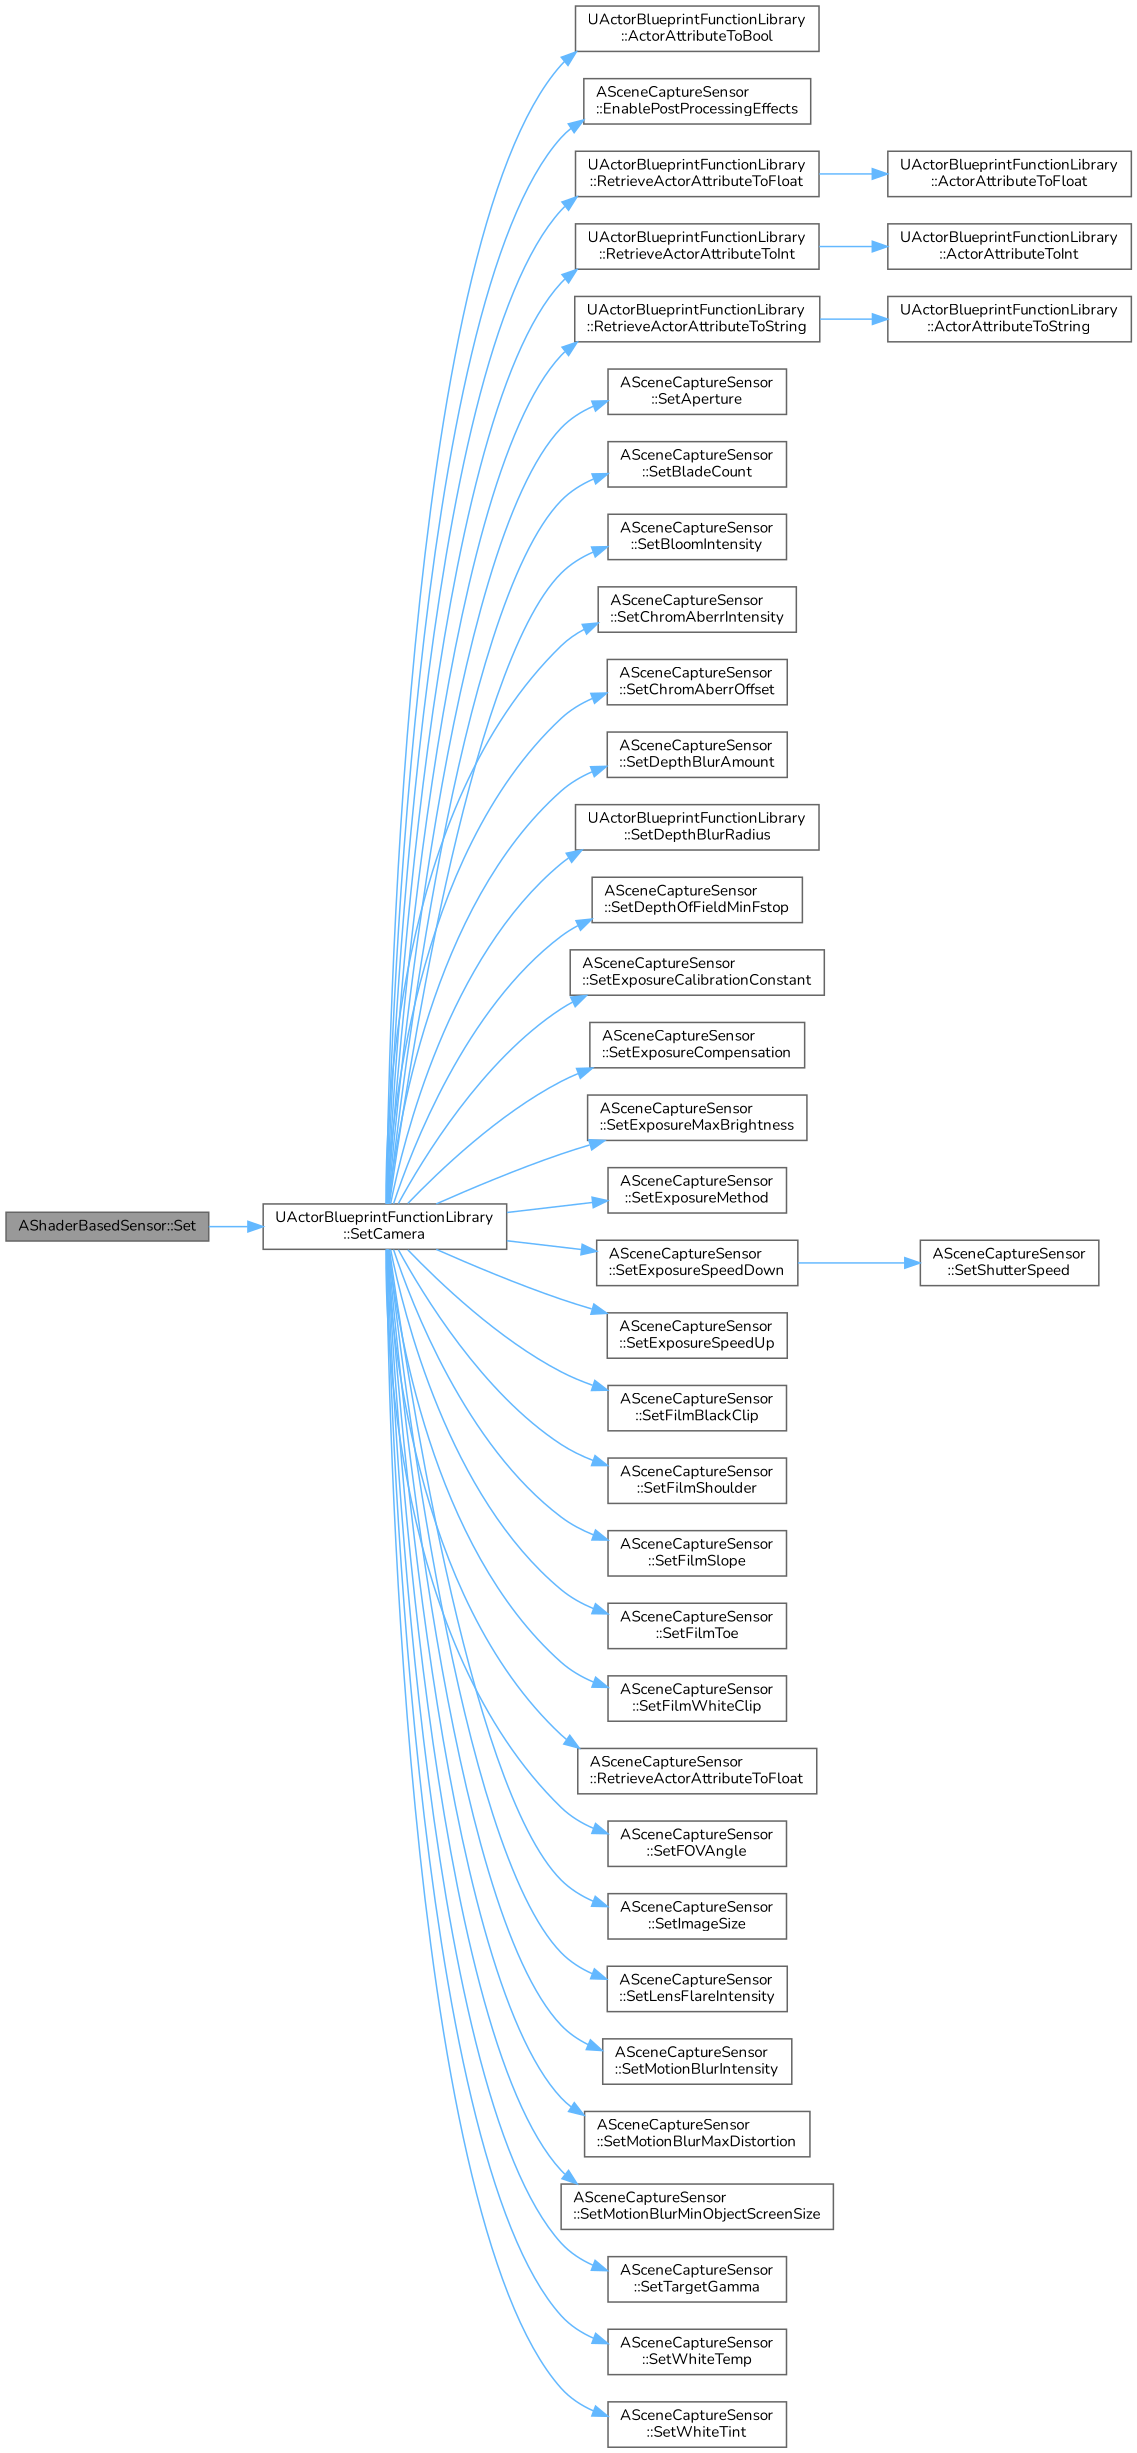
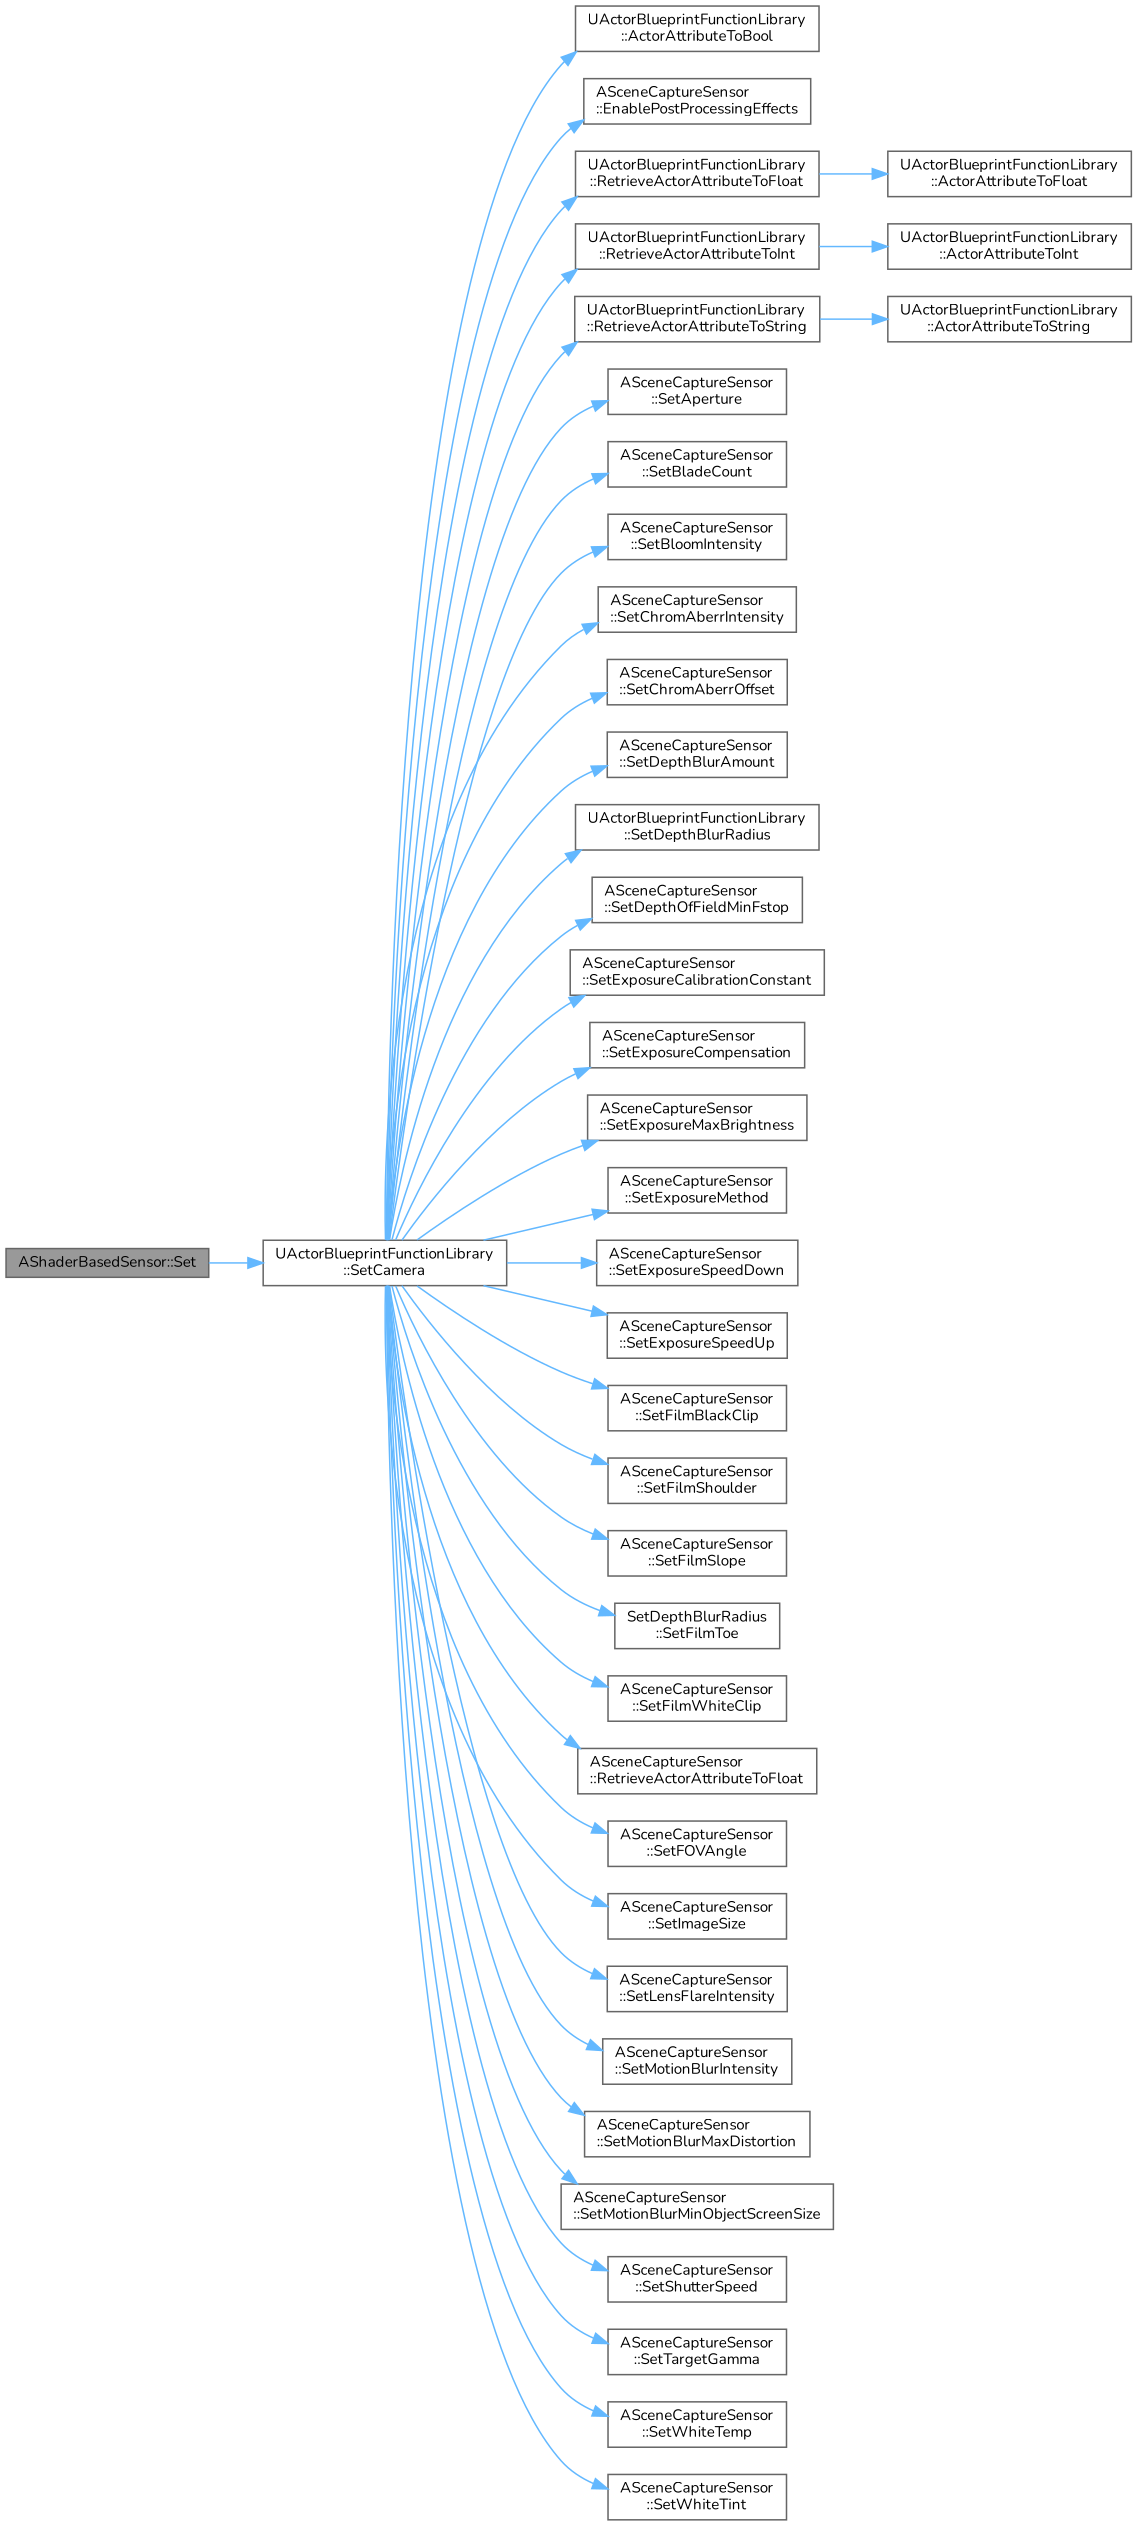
edge "ASceneCaptureSensor ::SetExposureSpeedDown" -> "ASceneCaptureSensor ::SetShutterSpeed": now "UActorBlueprintFunctionLibrary ::SetCamera" -> "ASceneCaptureSensor ::SetShutterSpeed"
node "ASceneCaptureSensor ::SetFilmToe": label "ASceneCaptureSensor ::SetFilmToe" -> "SetDepthBlurRadius ::SetFilmToe"
